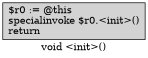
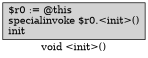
node "$r0 := @this specialinvoke $r0.<init>() return": label "$r0 := @this specialinvoke $r0.<init>() return" -> "$r0 := @this specialinvoke $r0.<init>() init"
